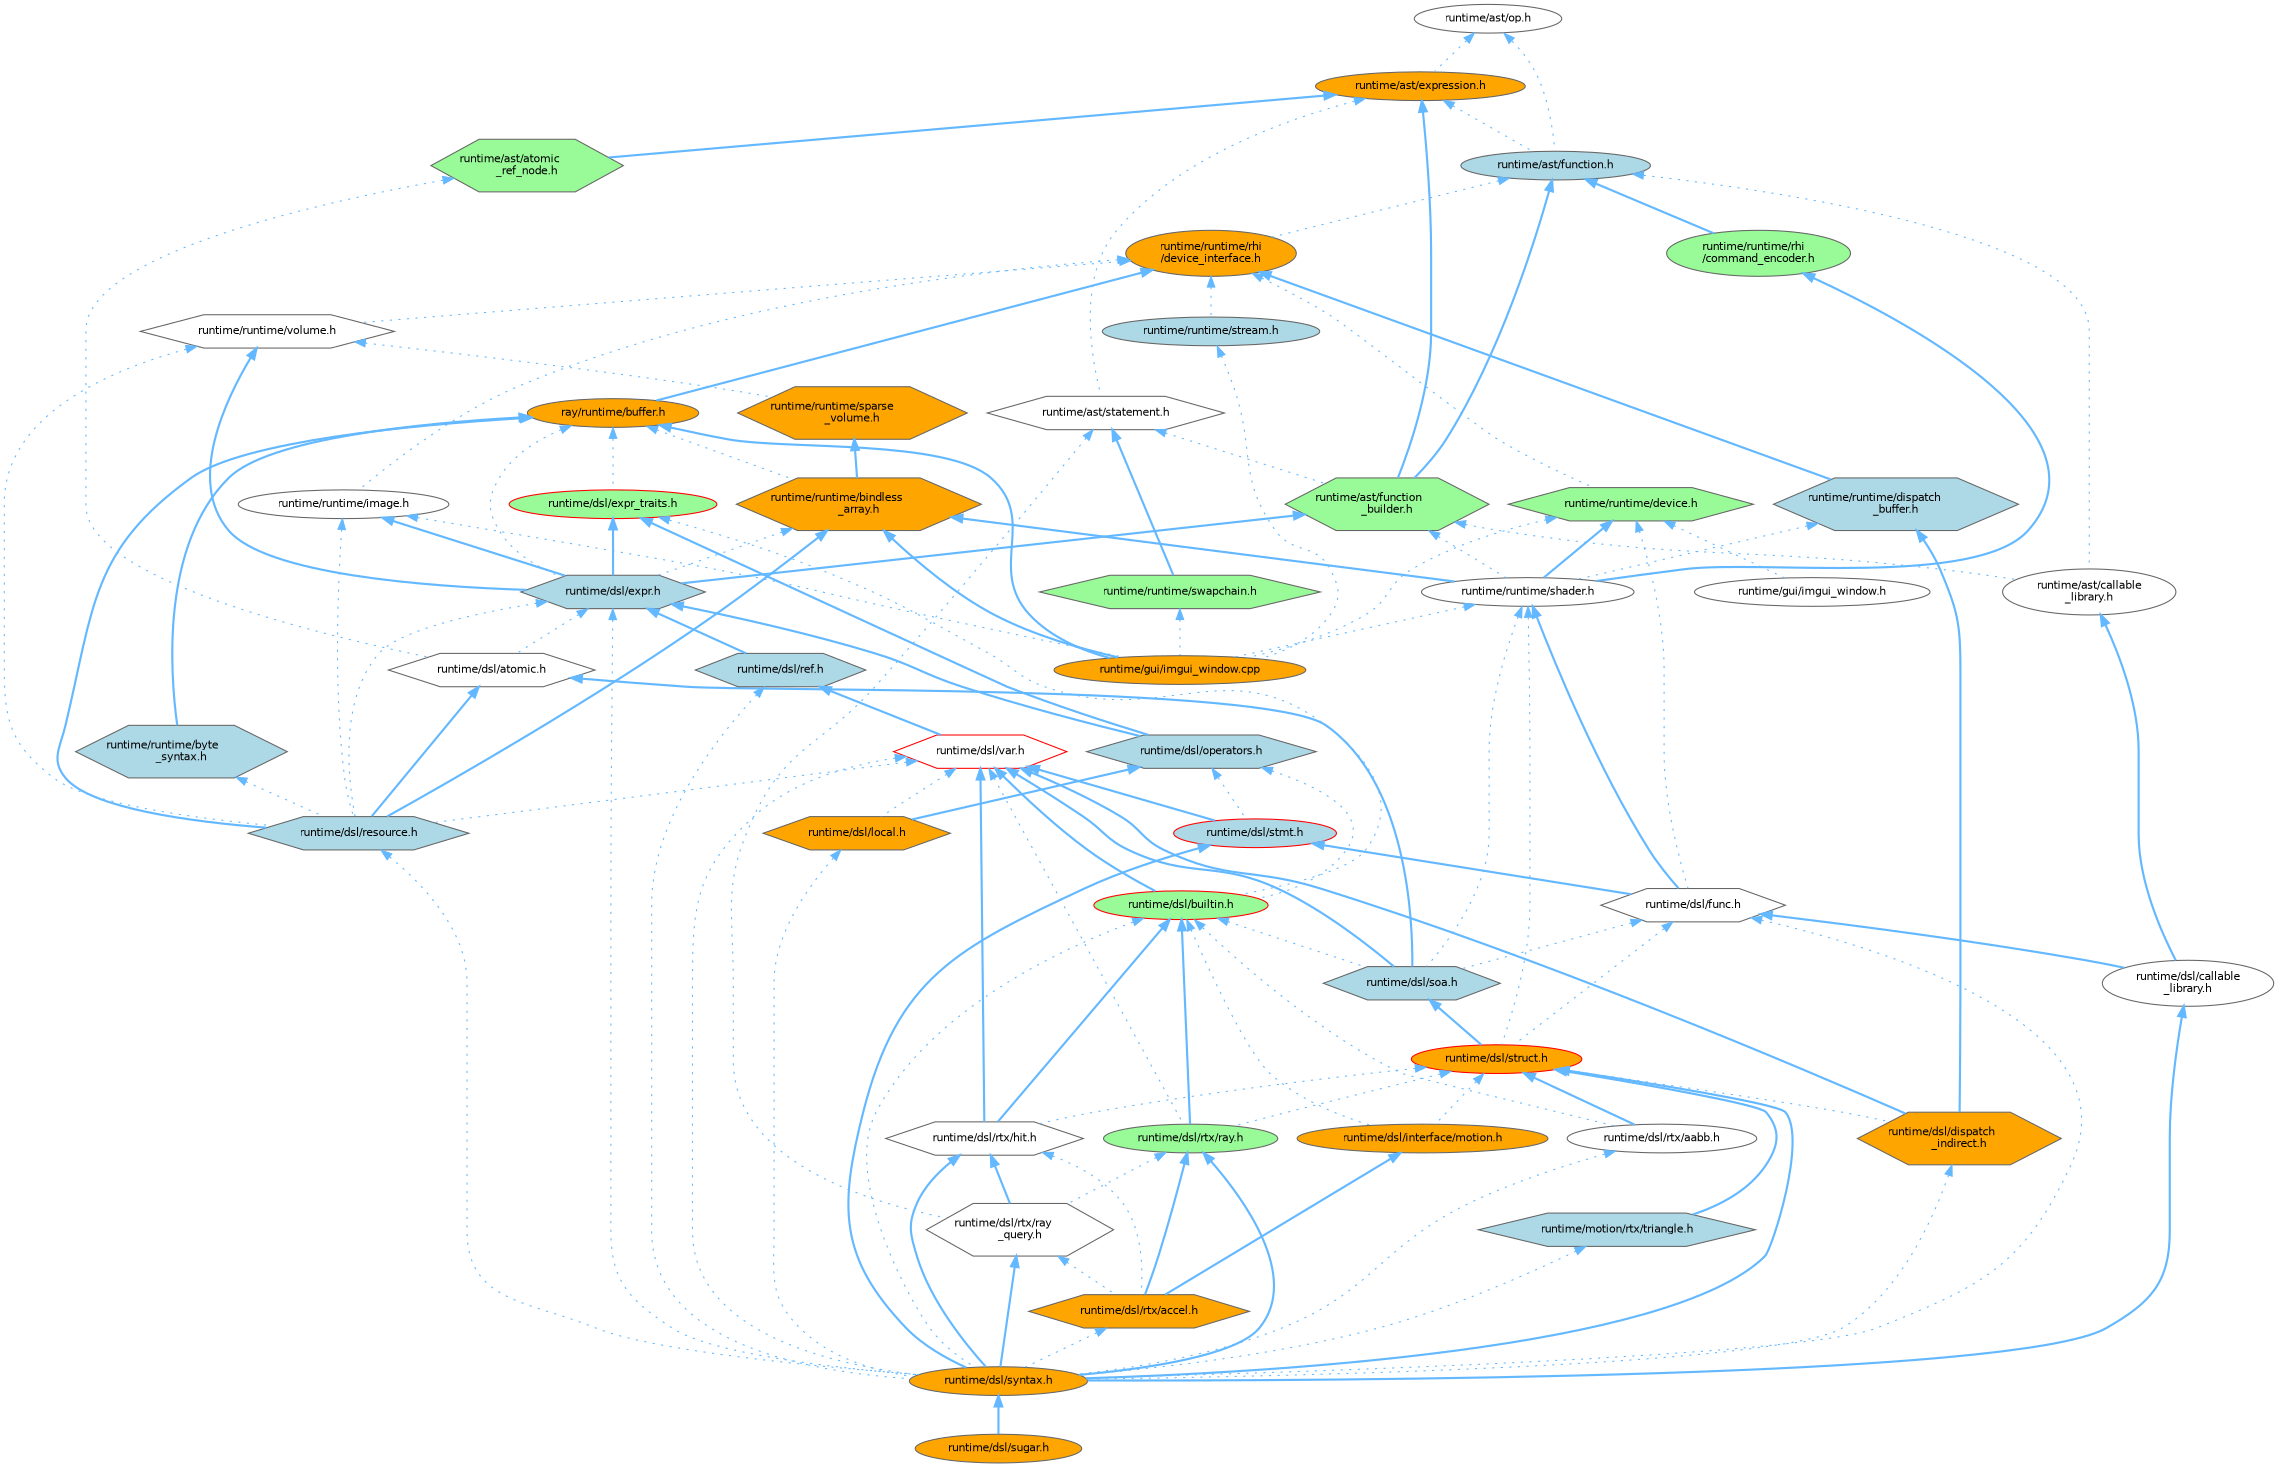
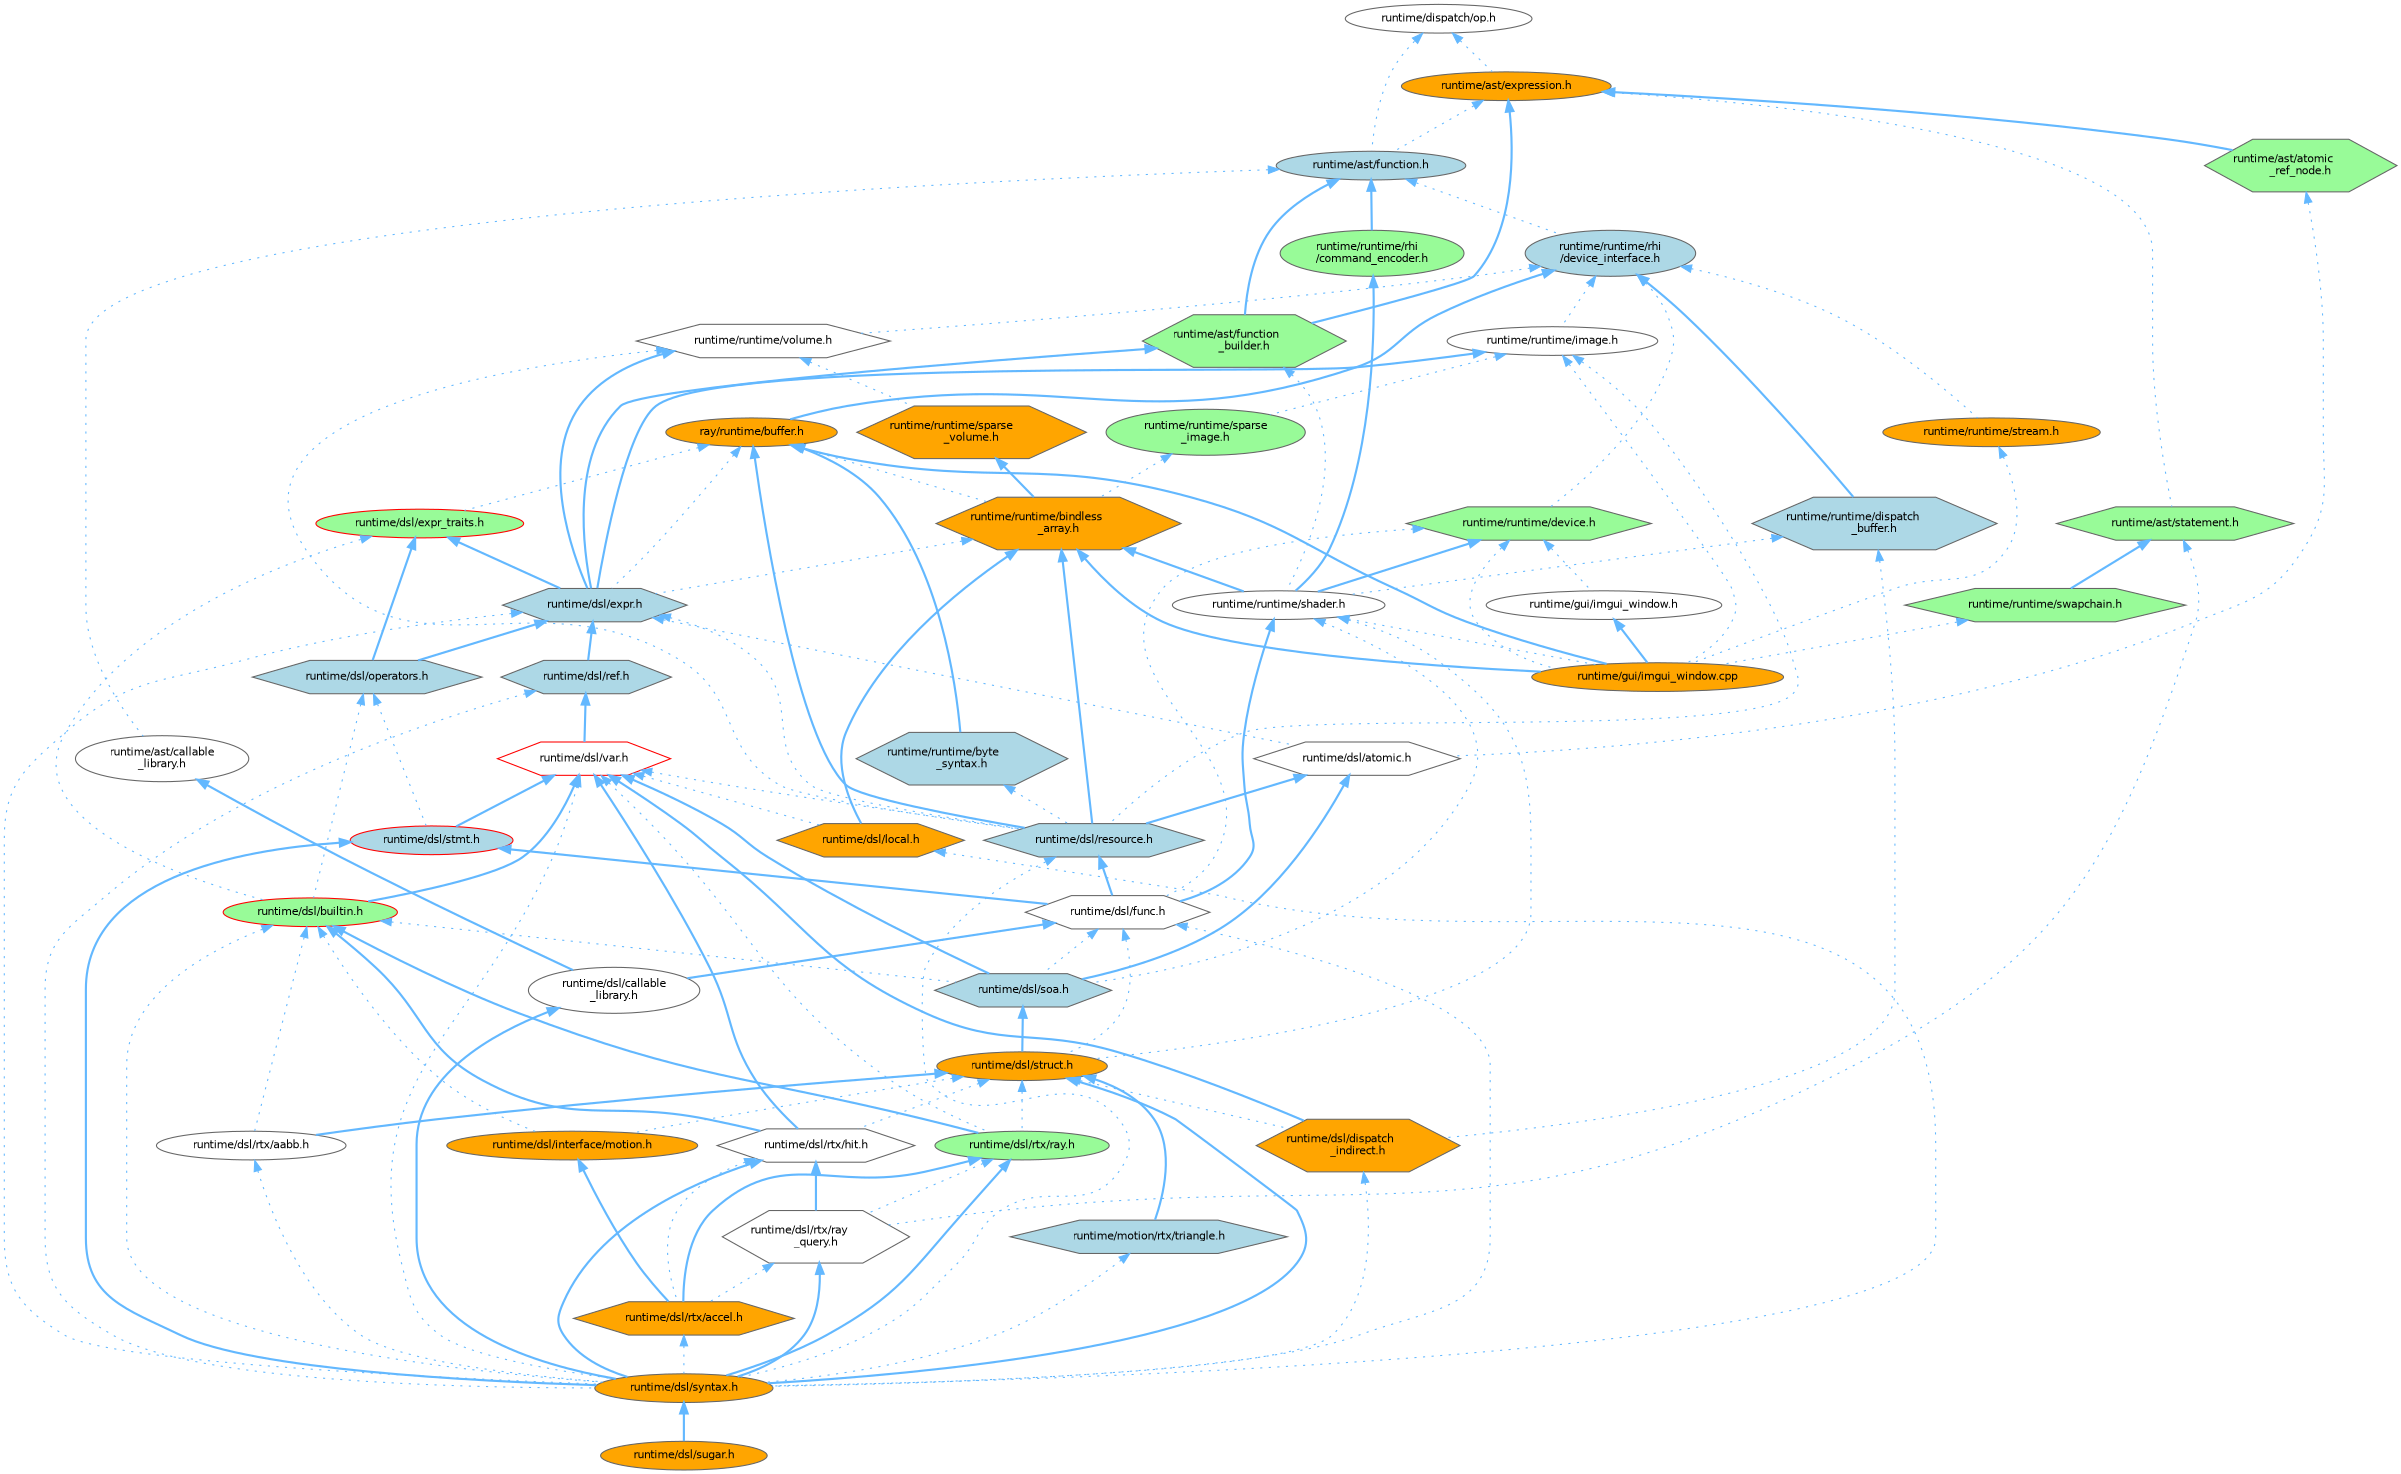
node "runtime/ast/op.h": label "runtime/ast/op.h" -> "runtime/dispatch/op.h"
node "runtime/runtime/rhi /device_interface.h": fillcolor orange -> lightblue
node "runtime/runtime/stream.h": fillcolor lightblue -> orange
node "runtime/ast/statement.h": fillcolor white -> palegreen
node "runtime/runtime/sparse _image.h": added
edge "runtime/ast/function _builder.h" -> "runtime/ast/statement.h": removed
edge "runtime/ast/callable _library.h" -> "runtime/ast/function _builder.h": removed
edge "runtime/gui/imgui_window.cpp" -> "runtime/gui/imgui_window.h": added
edge "runtime/dsl/local.h" -> "runtime/dsl/operators.h": now "runtime/dsl/local.h" -> "runtime/runtime/bindless _array.h"
edge "runtime/dsl/dispatch _indirect.h" -> "runtime/runtime/dispatch _buffer.h": style bold -> dotted
edge "runtime/dsl/func.h" -> "runtime/dsl/resource.h": added
node "runtime/dsl/struct.h": color red -> grey40
